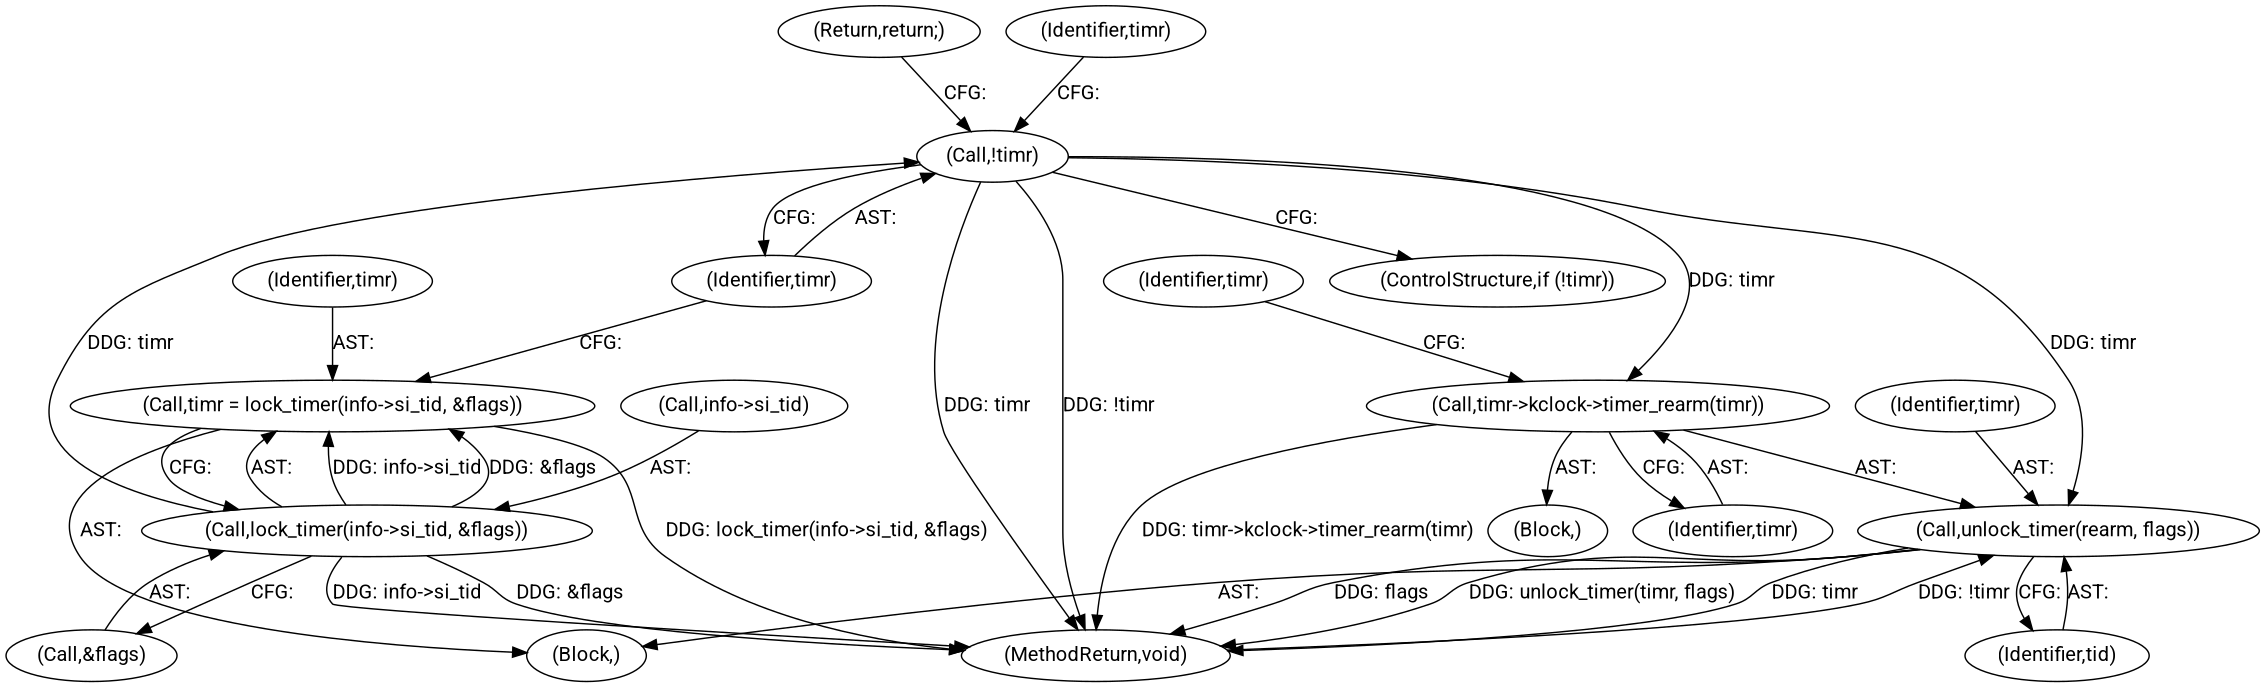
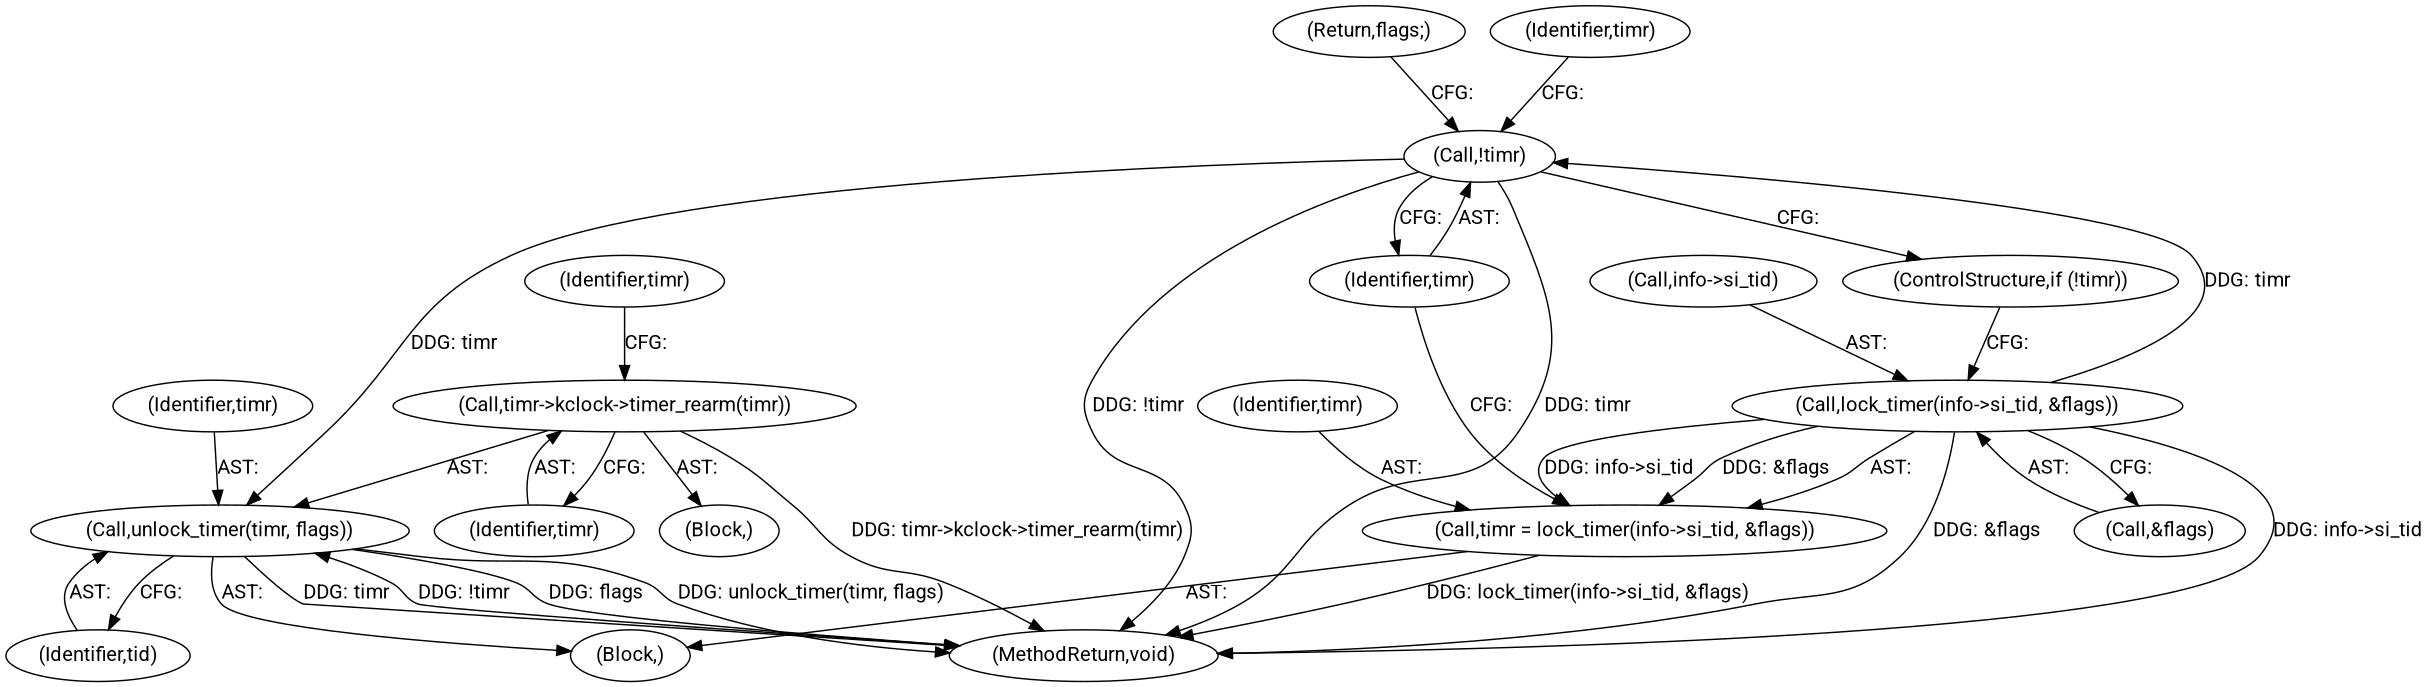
node "(Return,return;)": label "(Return,return;)" -> "(Return,flags;)"
edge "(Call,!timr)" -> "(Call,timr->kclock->timer_rearm(timr))": removed, label "DDG: timr"
edge "(Call,timr = lock_timer(info->si_tid, &flags))" -> "(Call,lock_timer(info->si_tid, &flags))": now "(ControlStructure,if (!timr))" -> "(Call,lock_timer(info->si_tid, &flags))"
node "(Call,unlock_timer(rearm, flags))": label "(Call,unlock_timer(rearm, flags))" -> "(Call,unlock_timer(timr, flags))"
